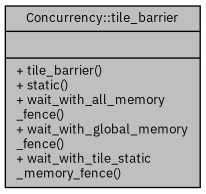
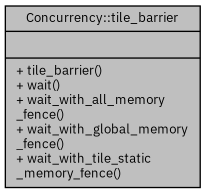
node "Concurrency::tile_barrier": text "+ static()" -> "+ wait()"
